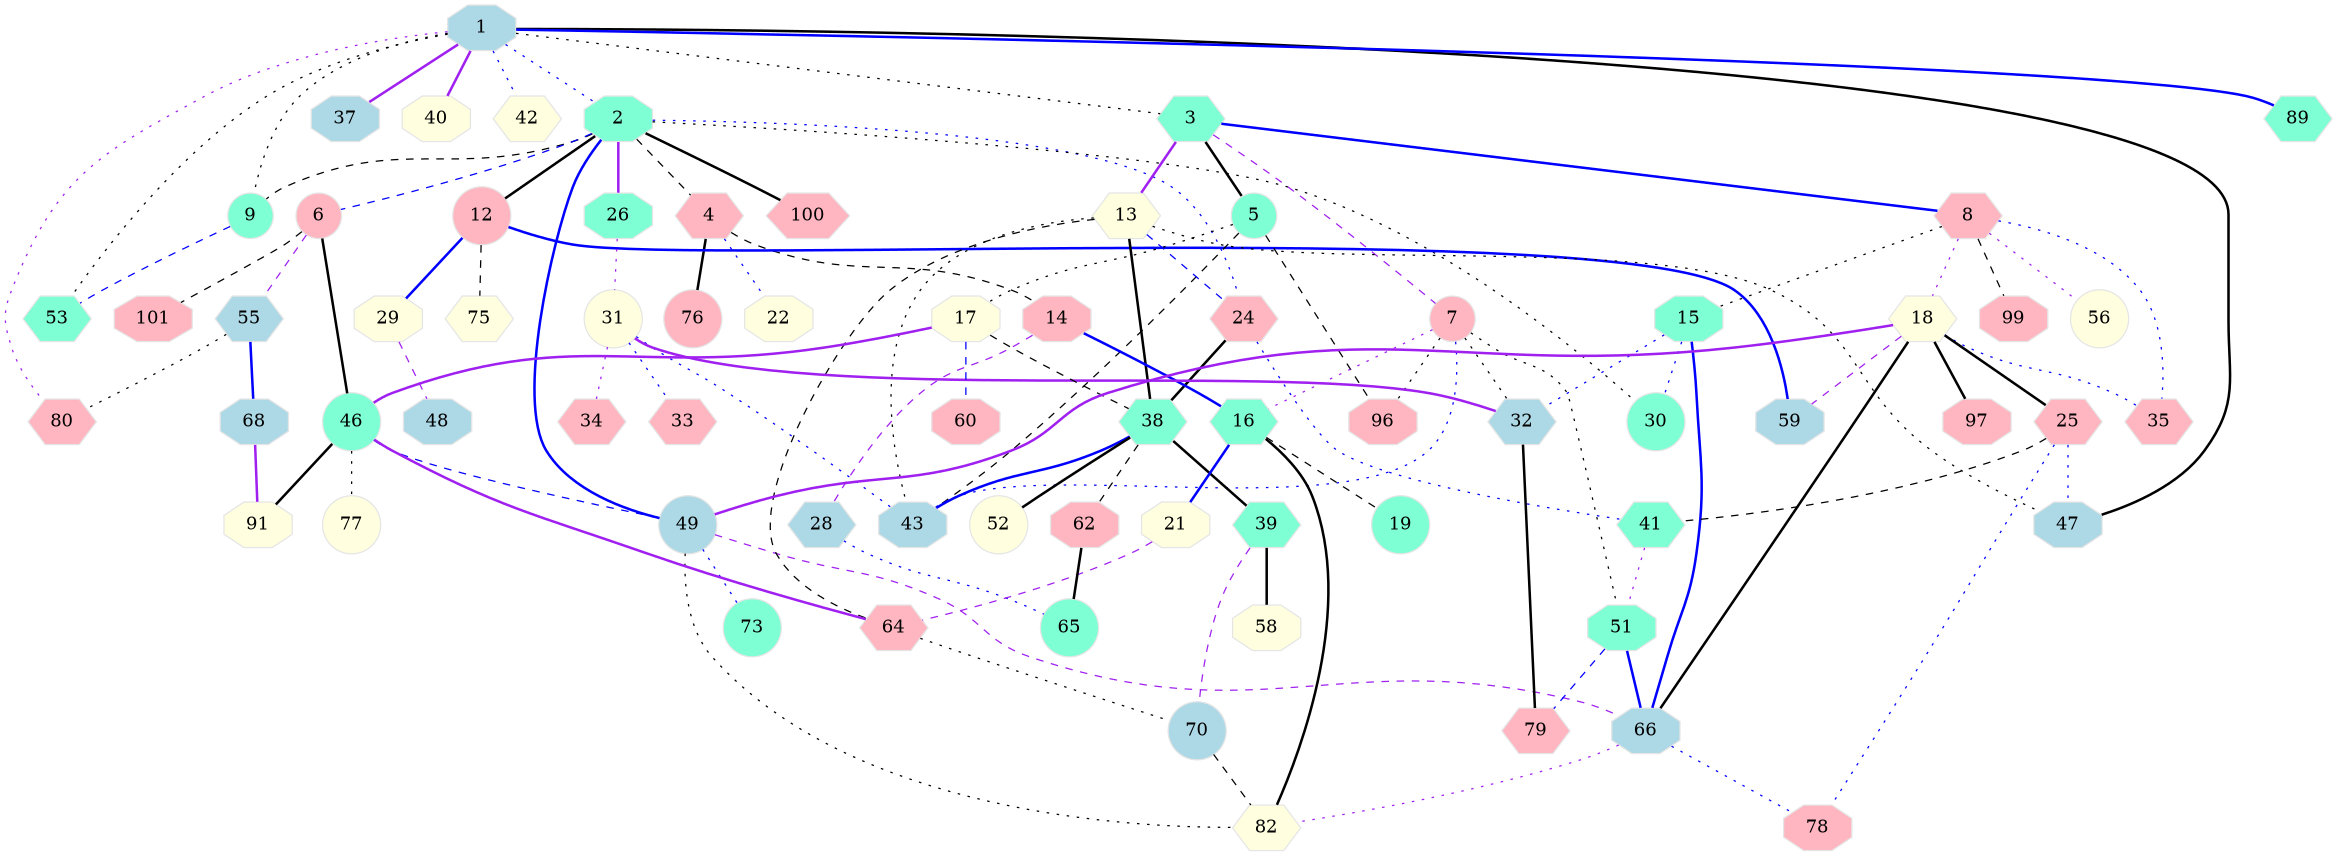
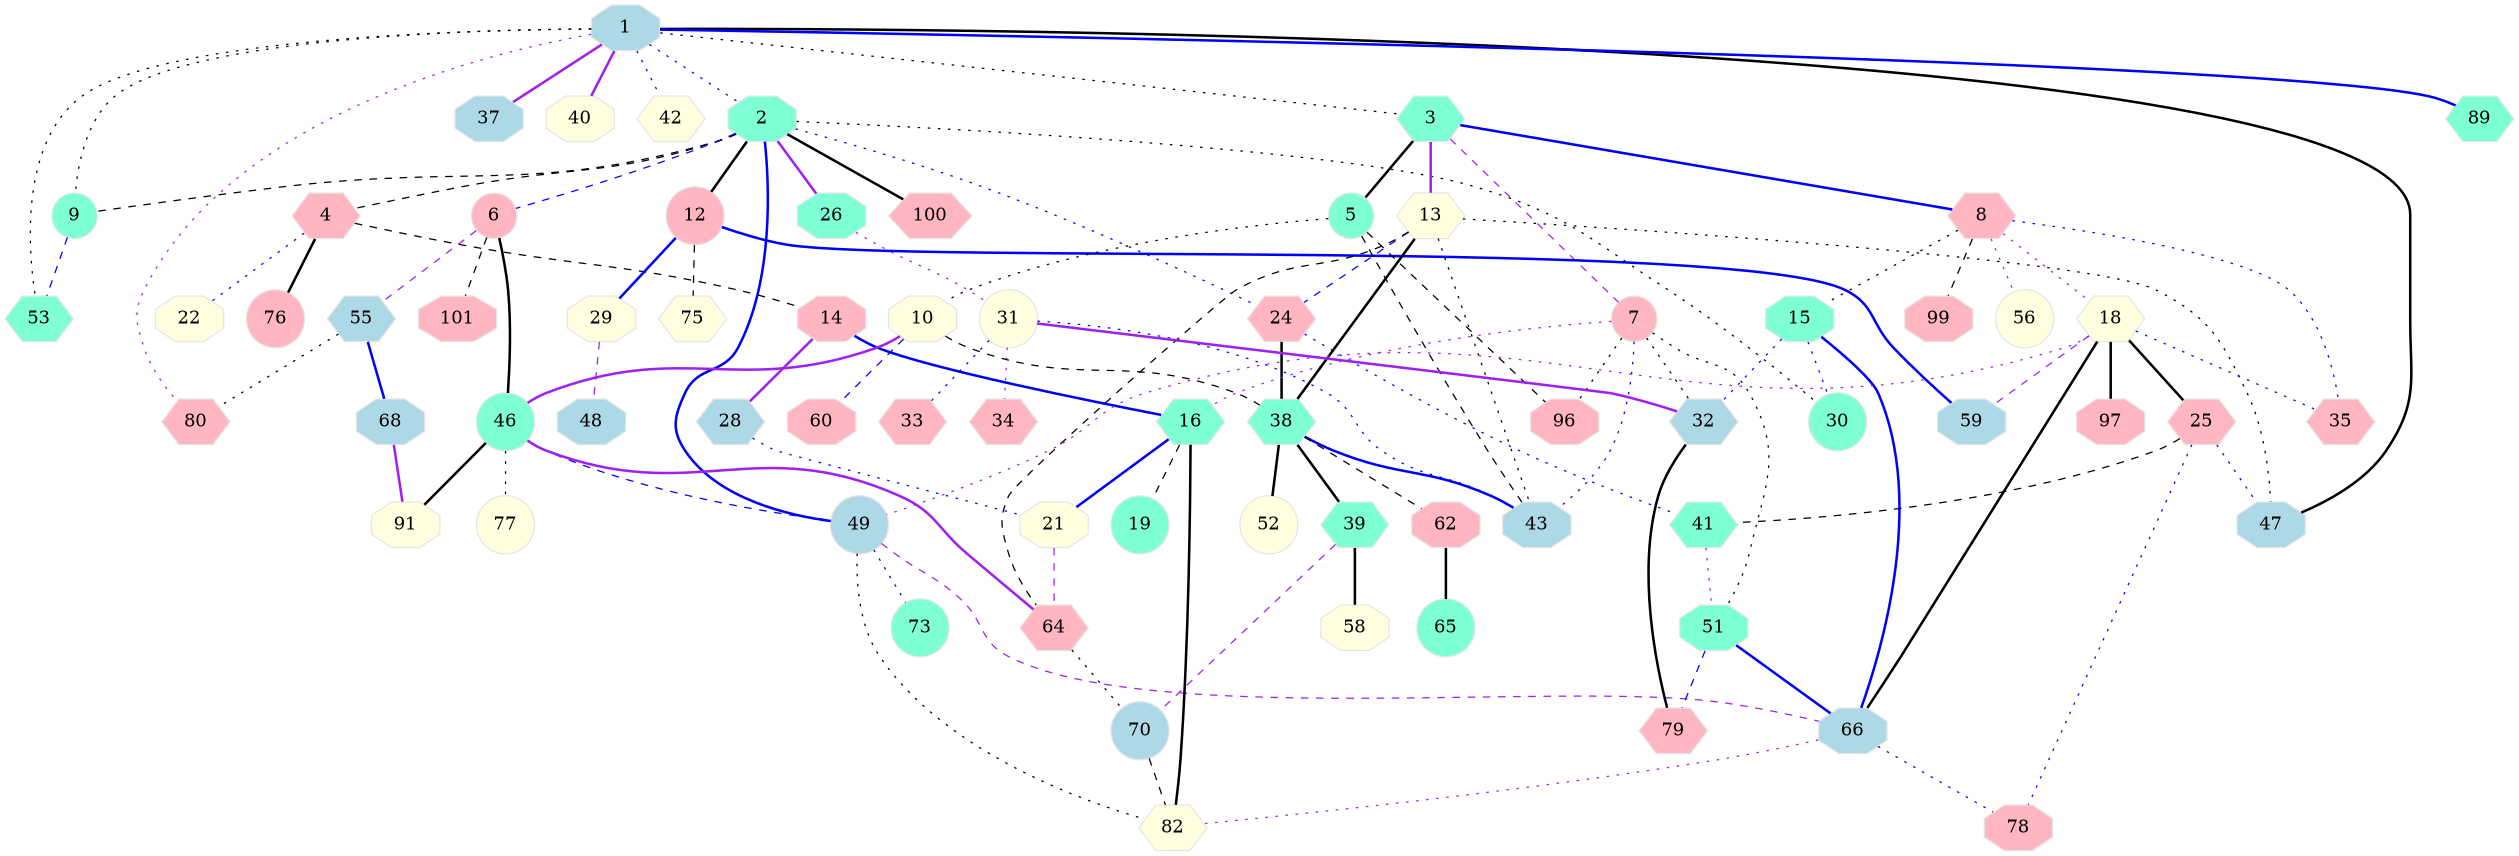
node "17": label "17" -> "10"
edge "18" -- "49": style bold -> dotted
edge "14" -- "28": style dashed -> bold
edge "28" -- "65": now "28" -- "21"
